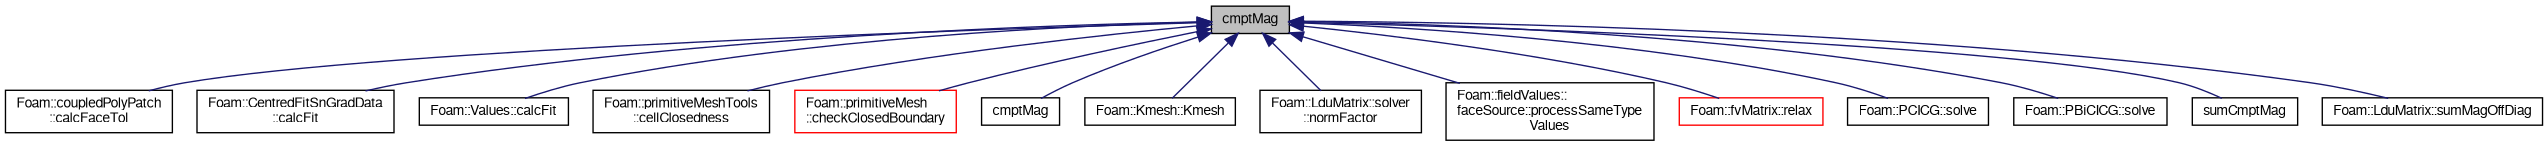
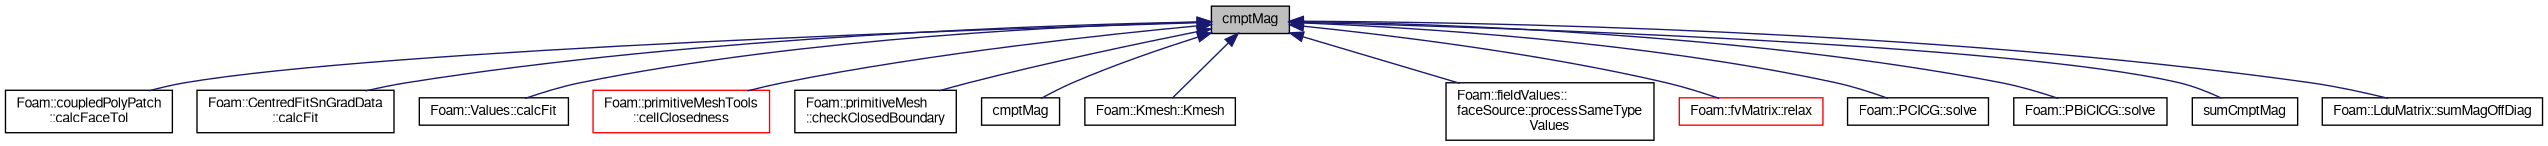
node "Foam::primitiveMeshTools ::cellClosedness": color black -> red
node "Foam::primitiveMesh ::checkClosedBoundary": color red -> black
node "Foam::LduMatrix::solver ::normFactor": removed
